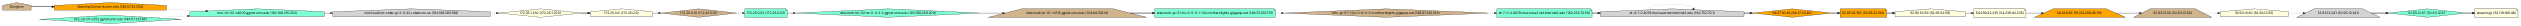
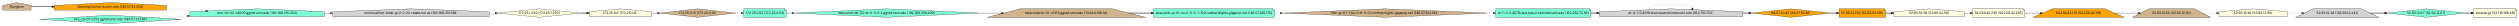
node "morrisswhub-shbb-gi-2-0-22.r.state.mn.us (192.168.260.198)": label "morrisswhub-shbb-gi-2-0-22.r.state.mn.us (192.168.260.198)" -> "morrisswhub-shbb-gi-2-0-22.r.state.mn.us (192.168.210.198)"
